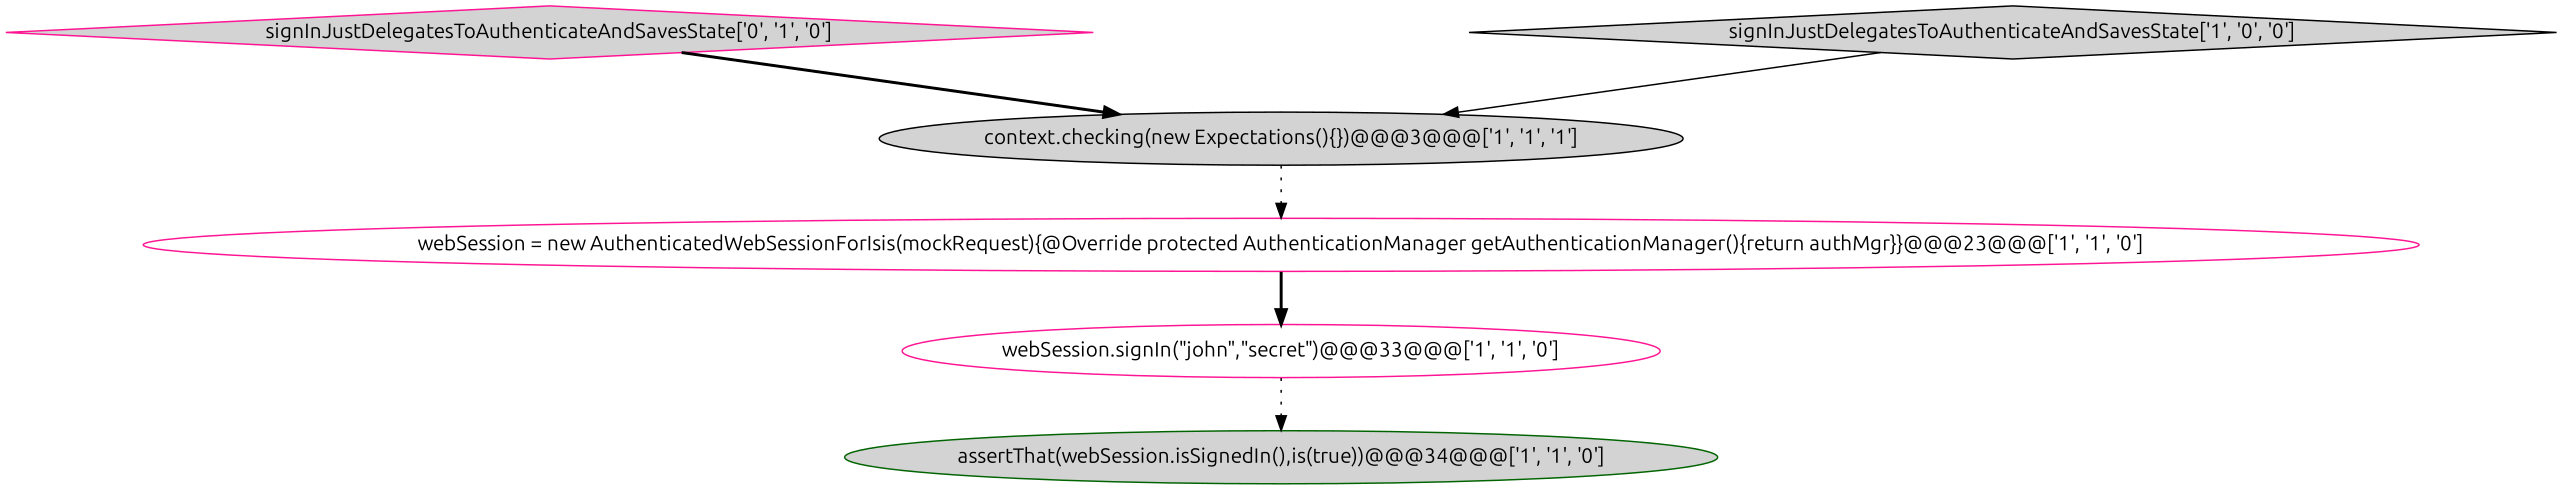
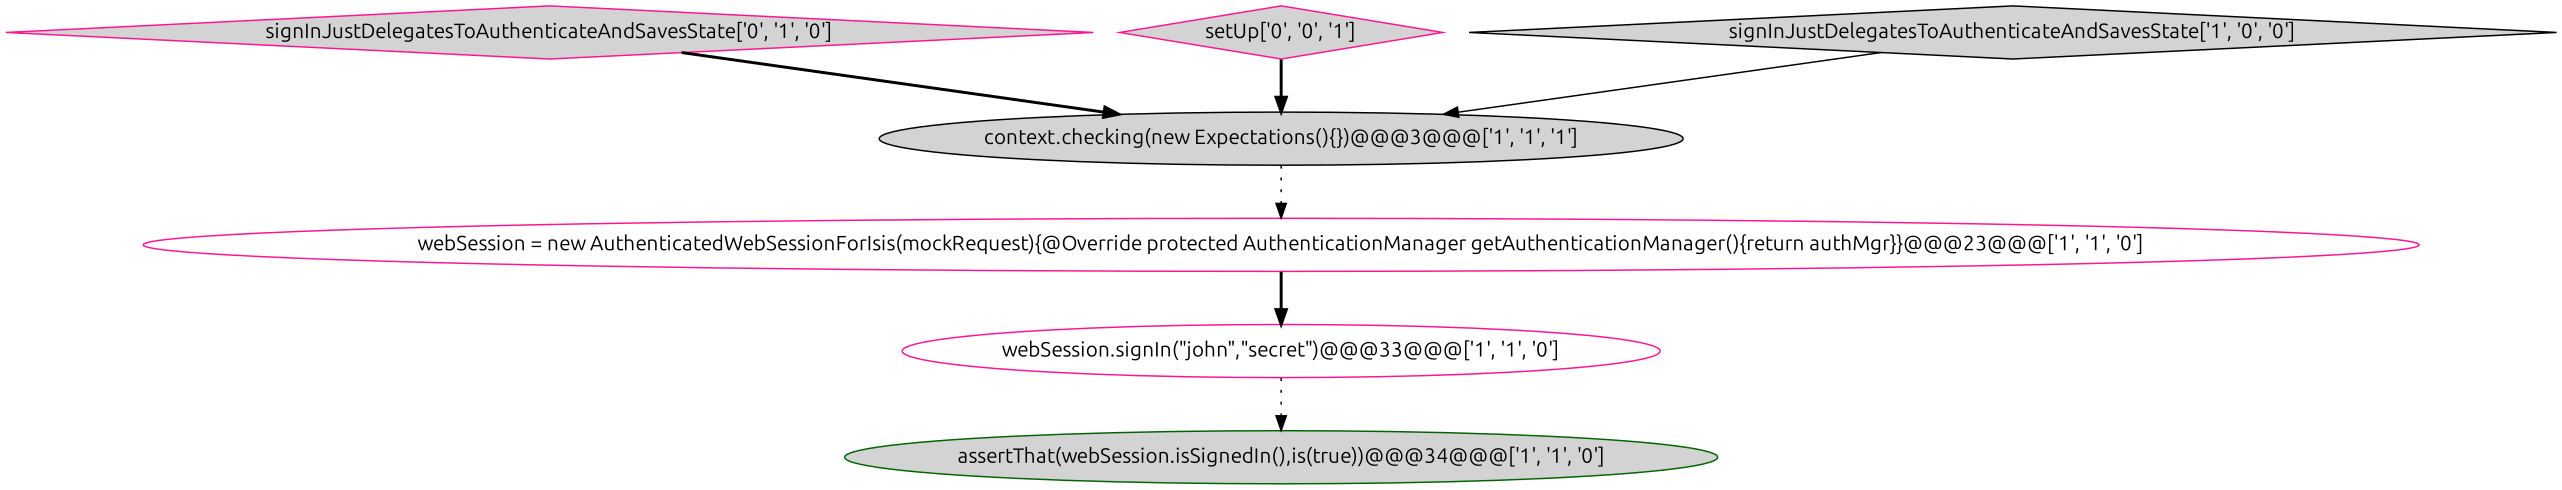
node "setUp['0', '0', '1']": added
